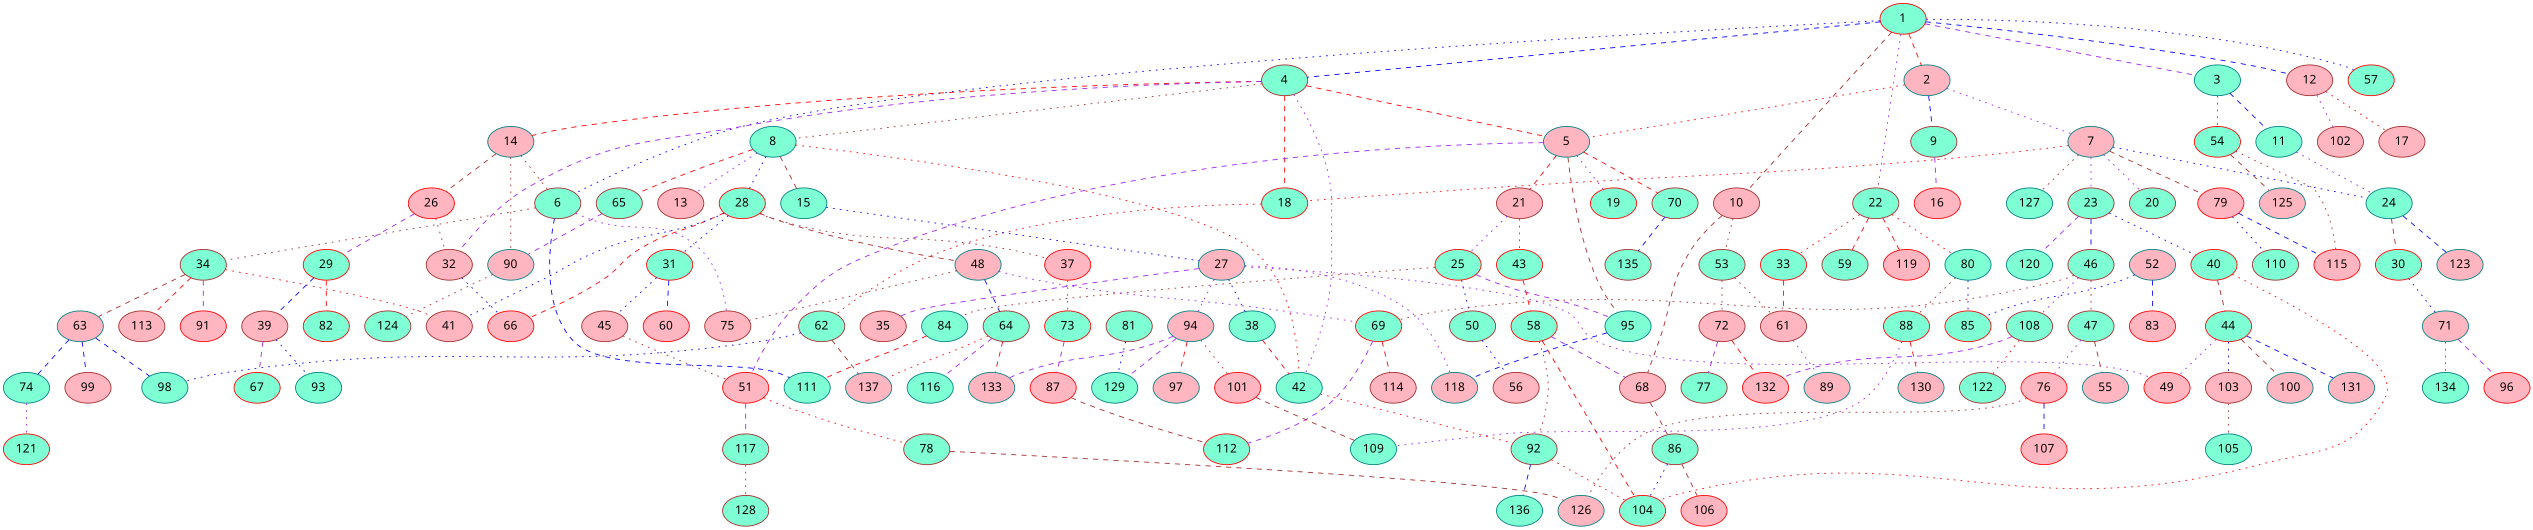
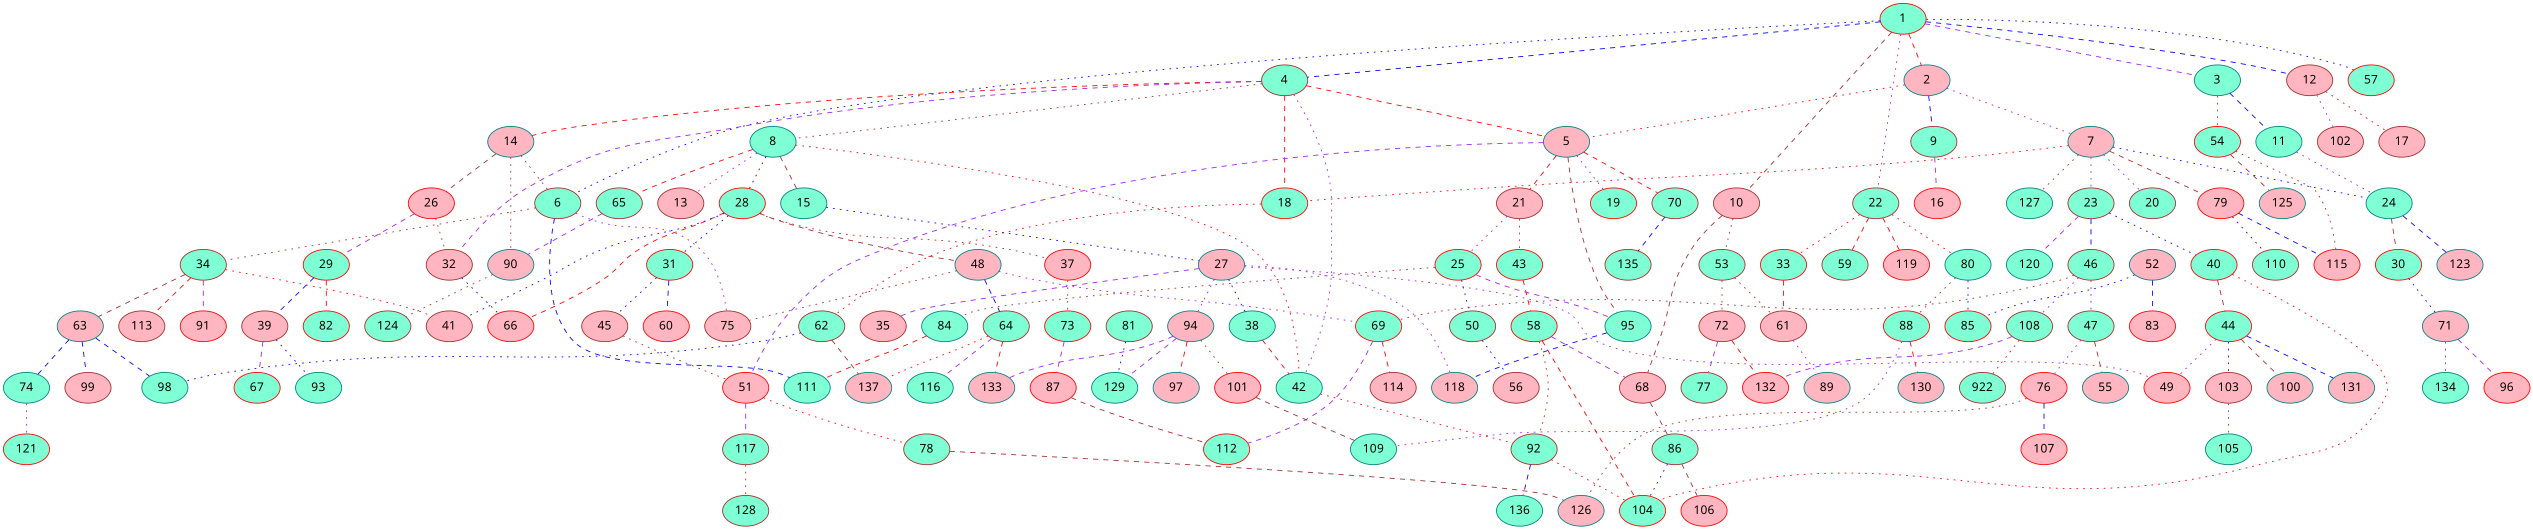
node "122": label "122" -> "922"
